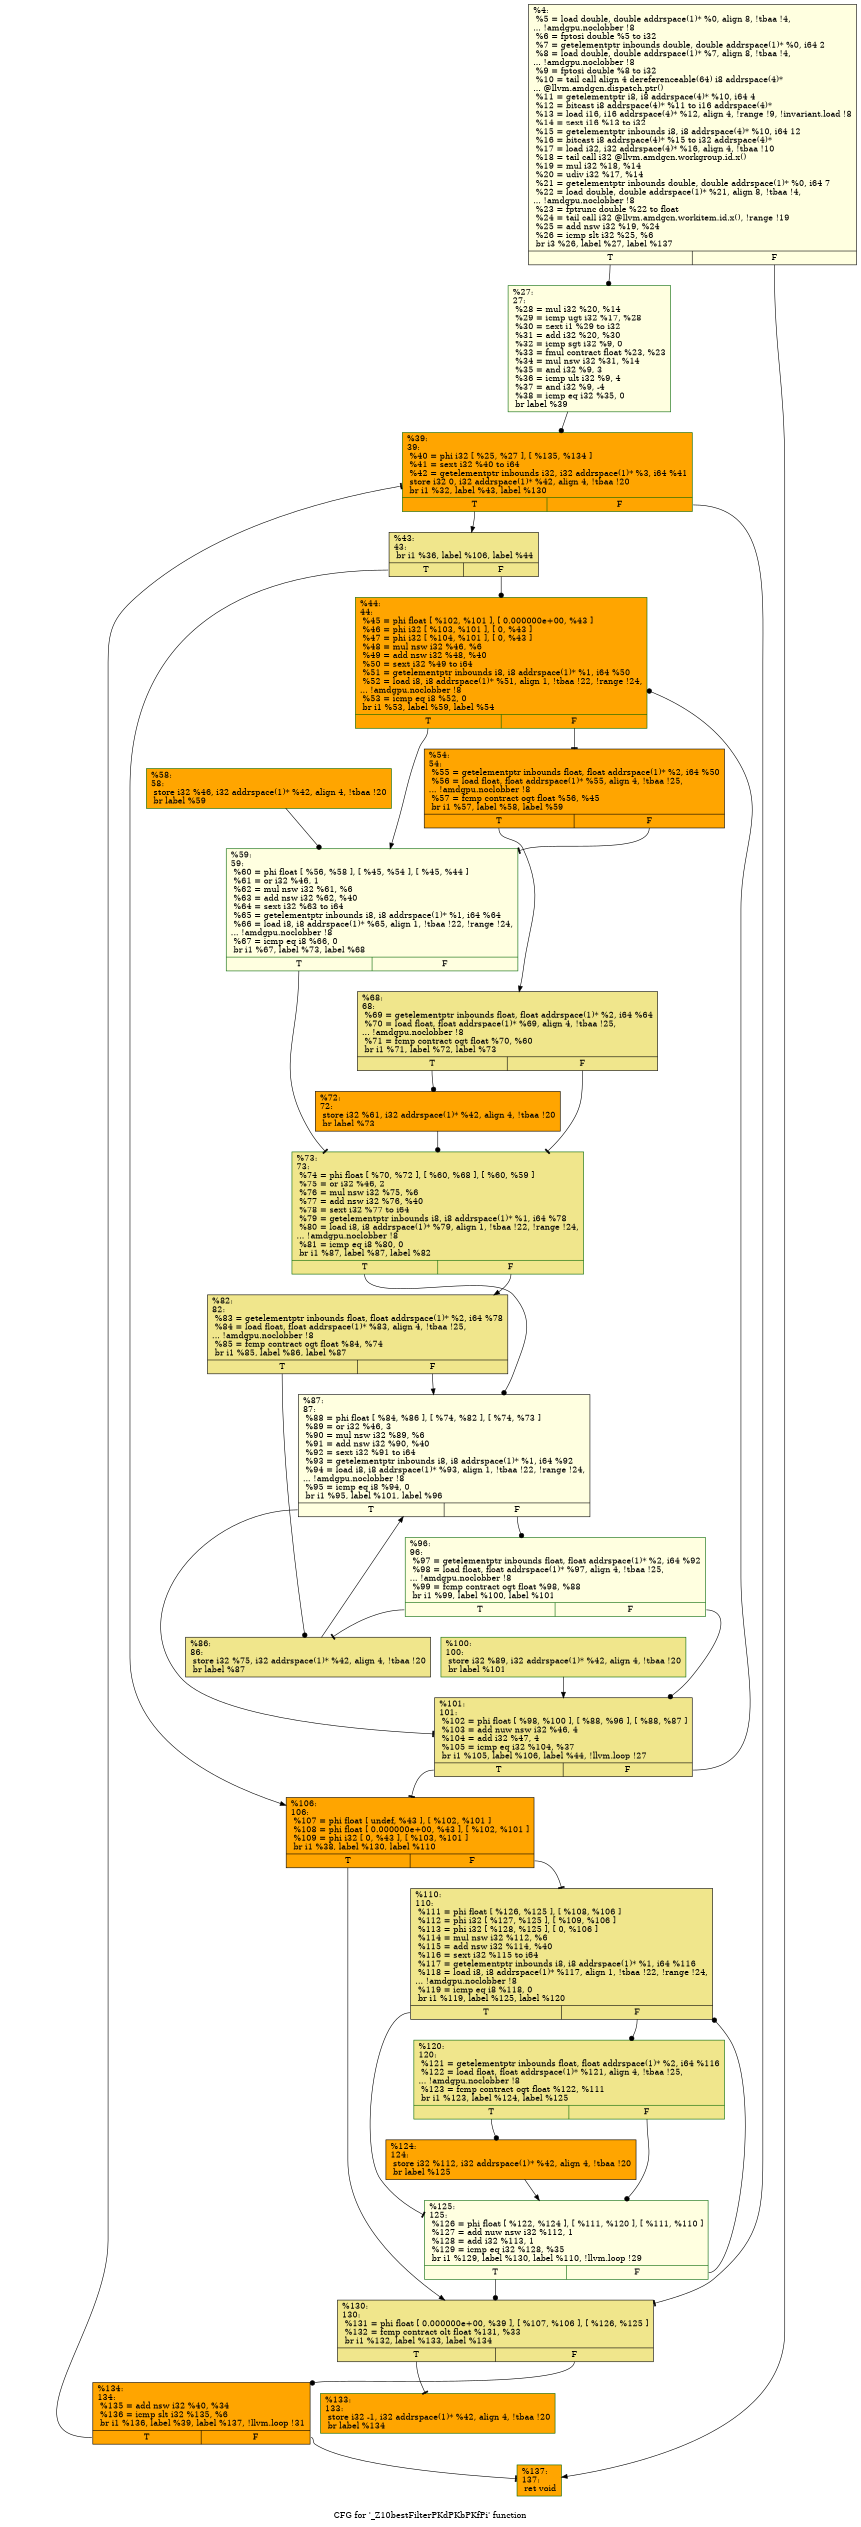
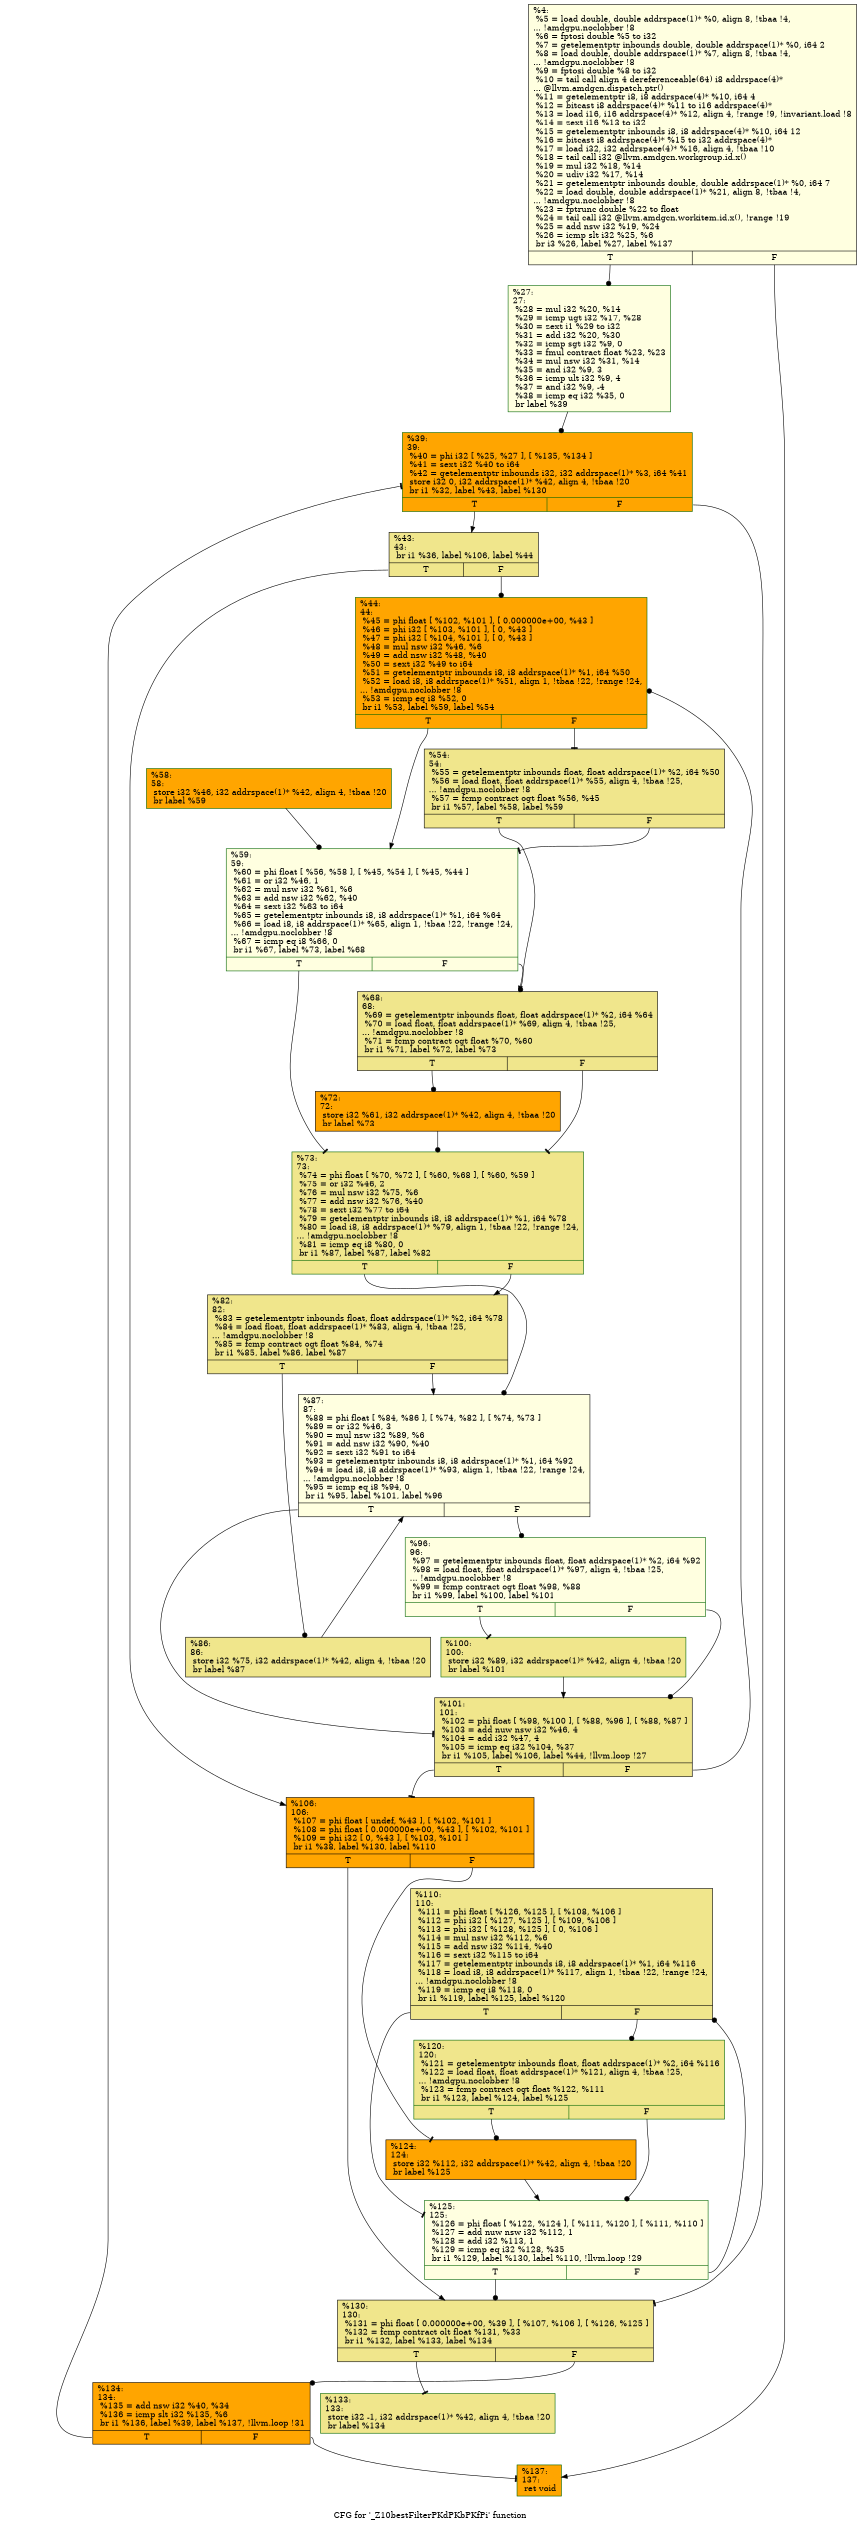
node "%54:": fillcolor orange -> khaki
edge "%59:" -> "%68:": added
edge "%96:" -> "%86:": now "%96:" -> "%100:"
edge "%106:" -> "%110:": now "%106:" -> "%124:"
node "%133:": fillcolor orange -> khaki
